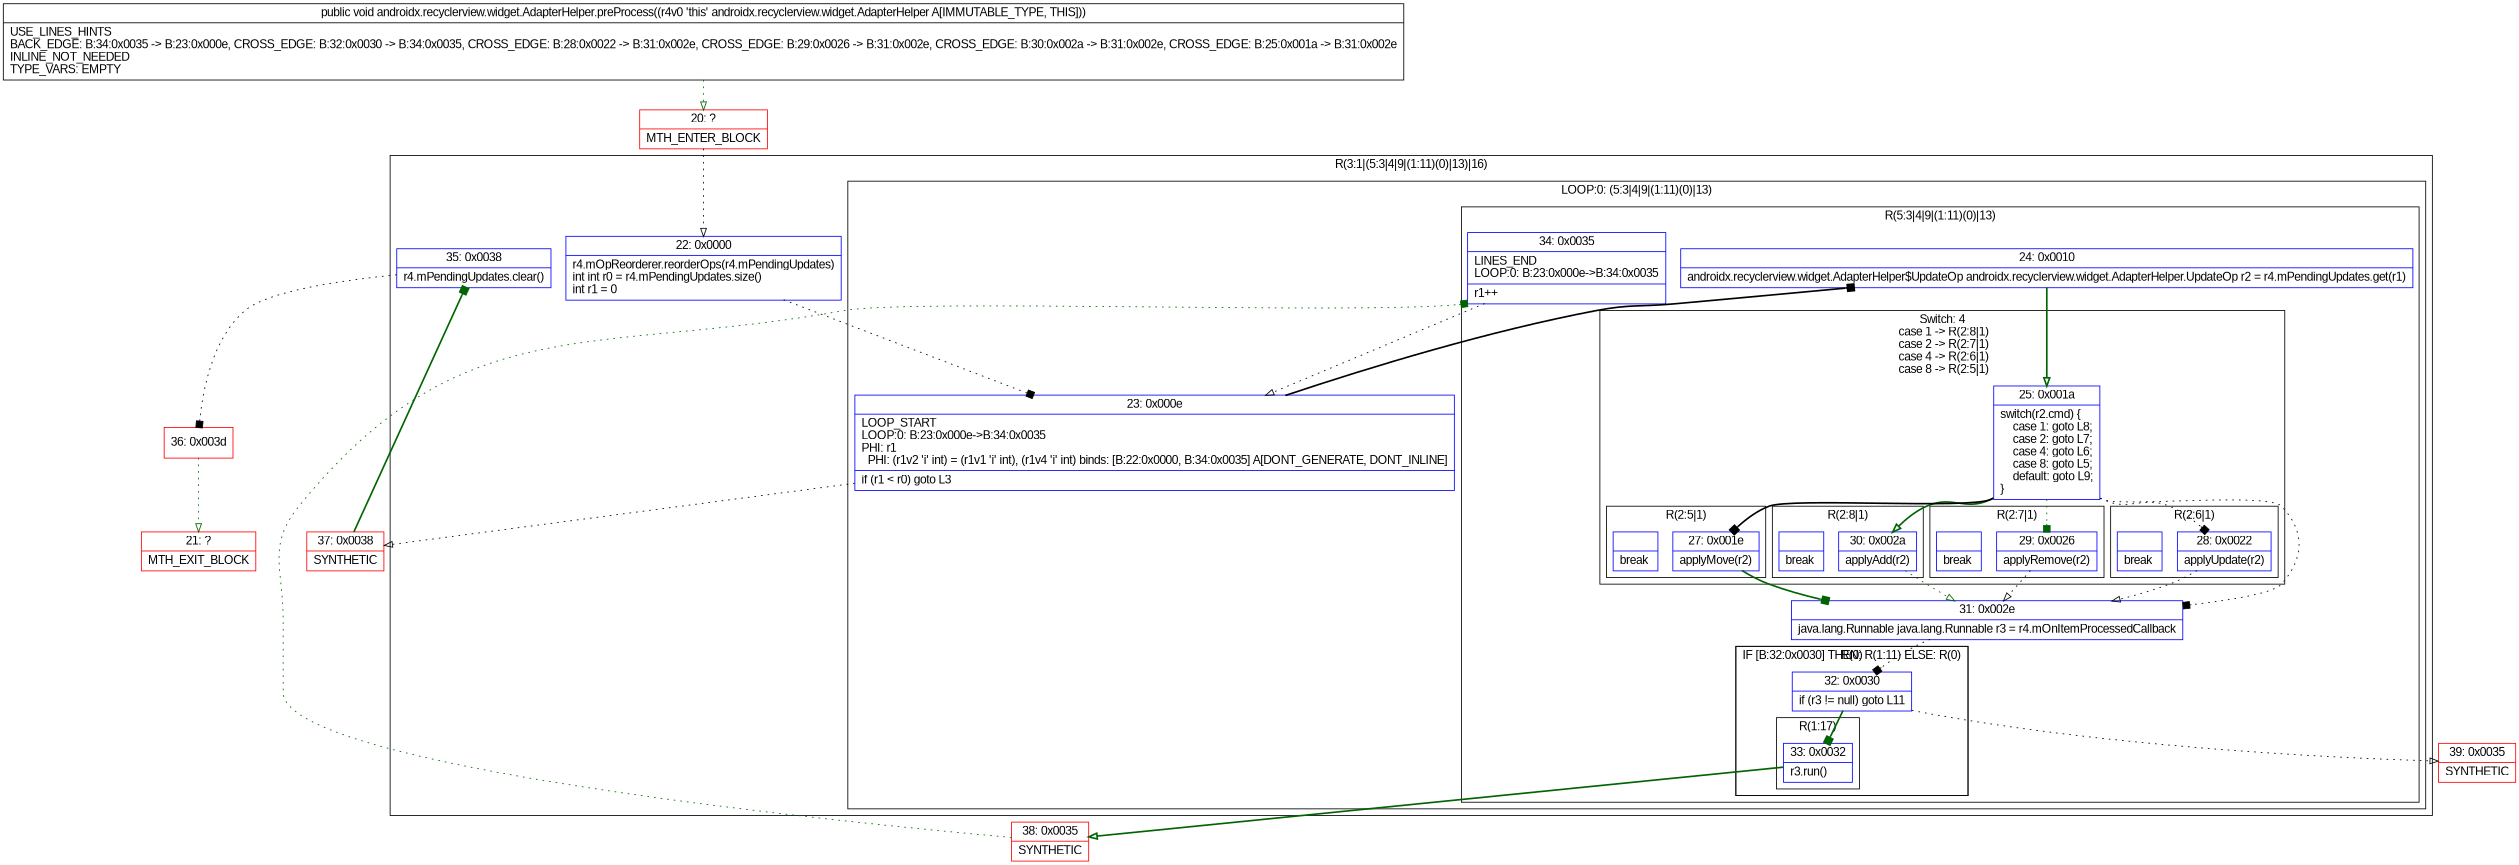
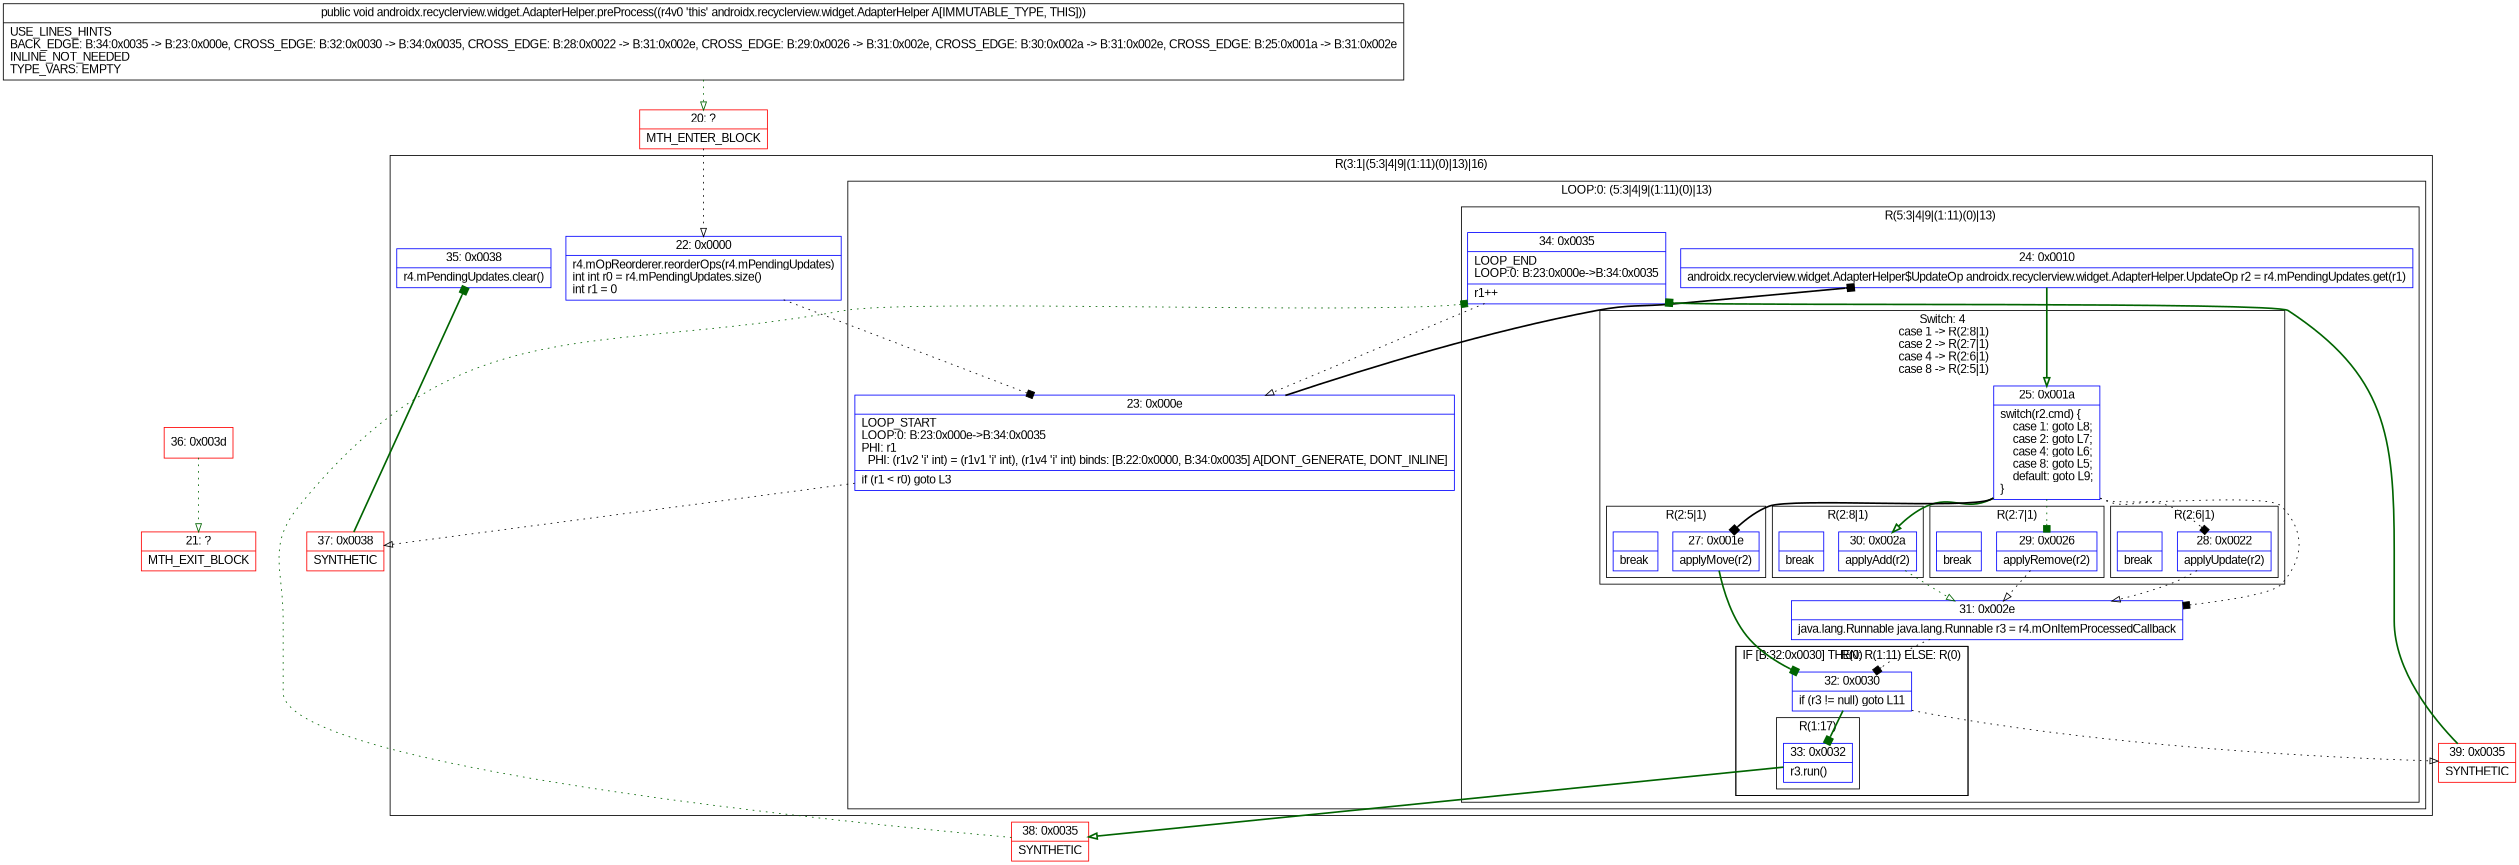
node "34: 0x0035": text "LINES_END" -> "LOOP_END"
edge "35: 0x0038" -> "36: 0x003d": removed
edge "39: 0x0035" -> "34: 0x0035": added
edge "27: 0x001e" -> "31: 0x002e": now "27: 0x001e" -> "32: 0x0030"
